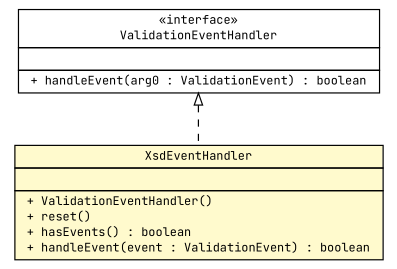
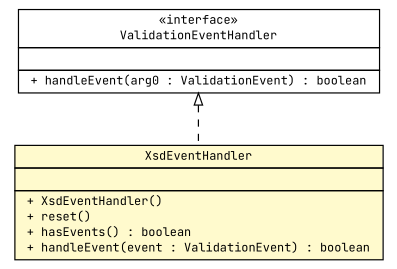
node "XsdEventHandler": text "+ ValidationEventHandler()" -> "+ XsdEventHandler()"
